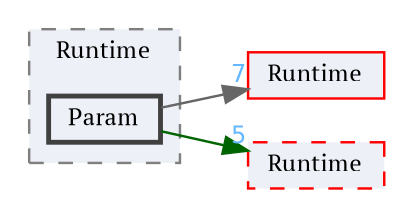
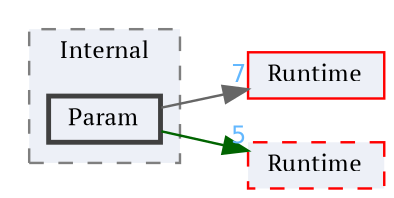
cluster "Runtime": label "Runtime" -> "Internal"
